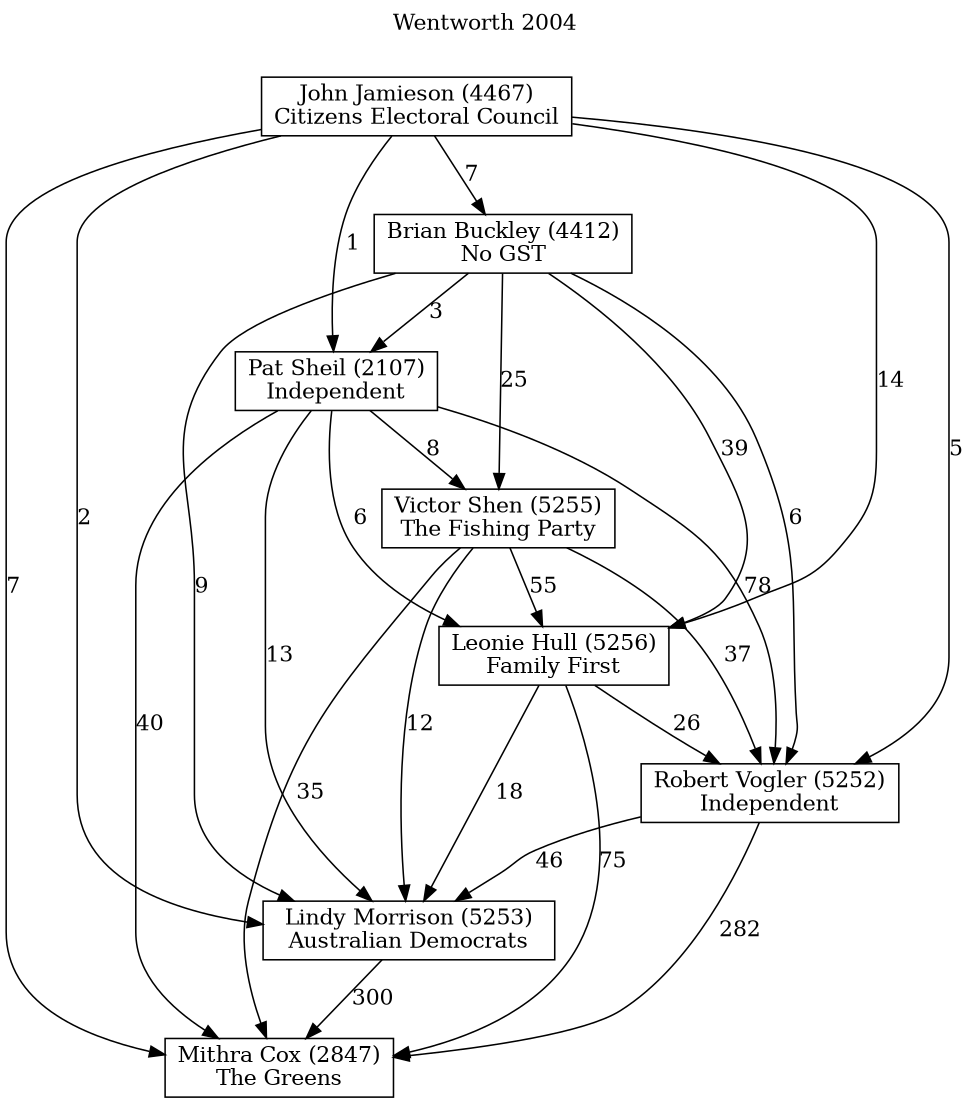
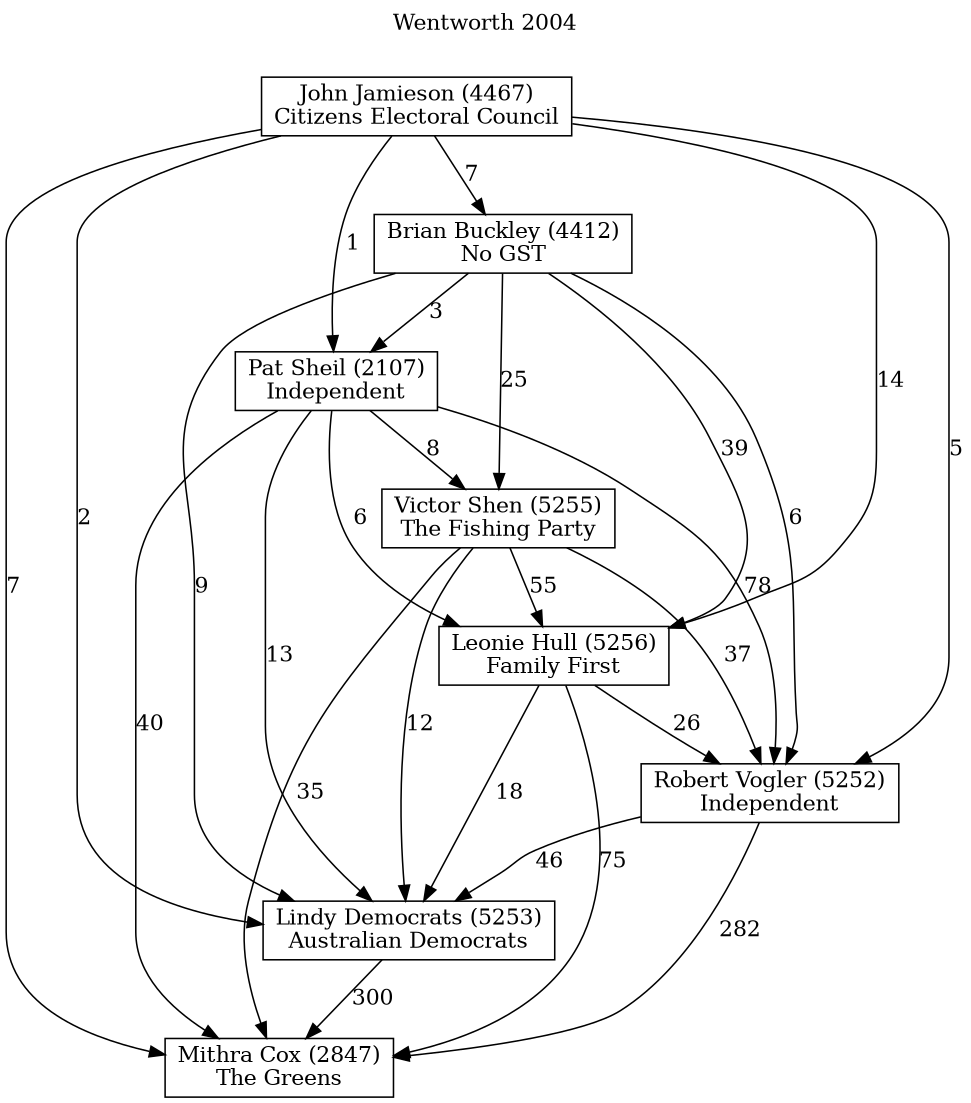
node "Lindy Morrison (5253) Australian Democrats": label "Lindy Morrison (5253) Australian Democrats" -> "Lindy Democrats (5253) Australian Democrats"
